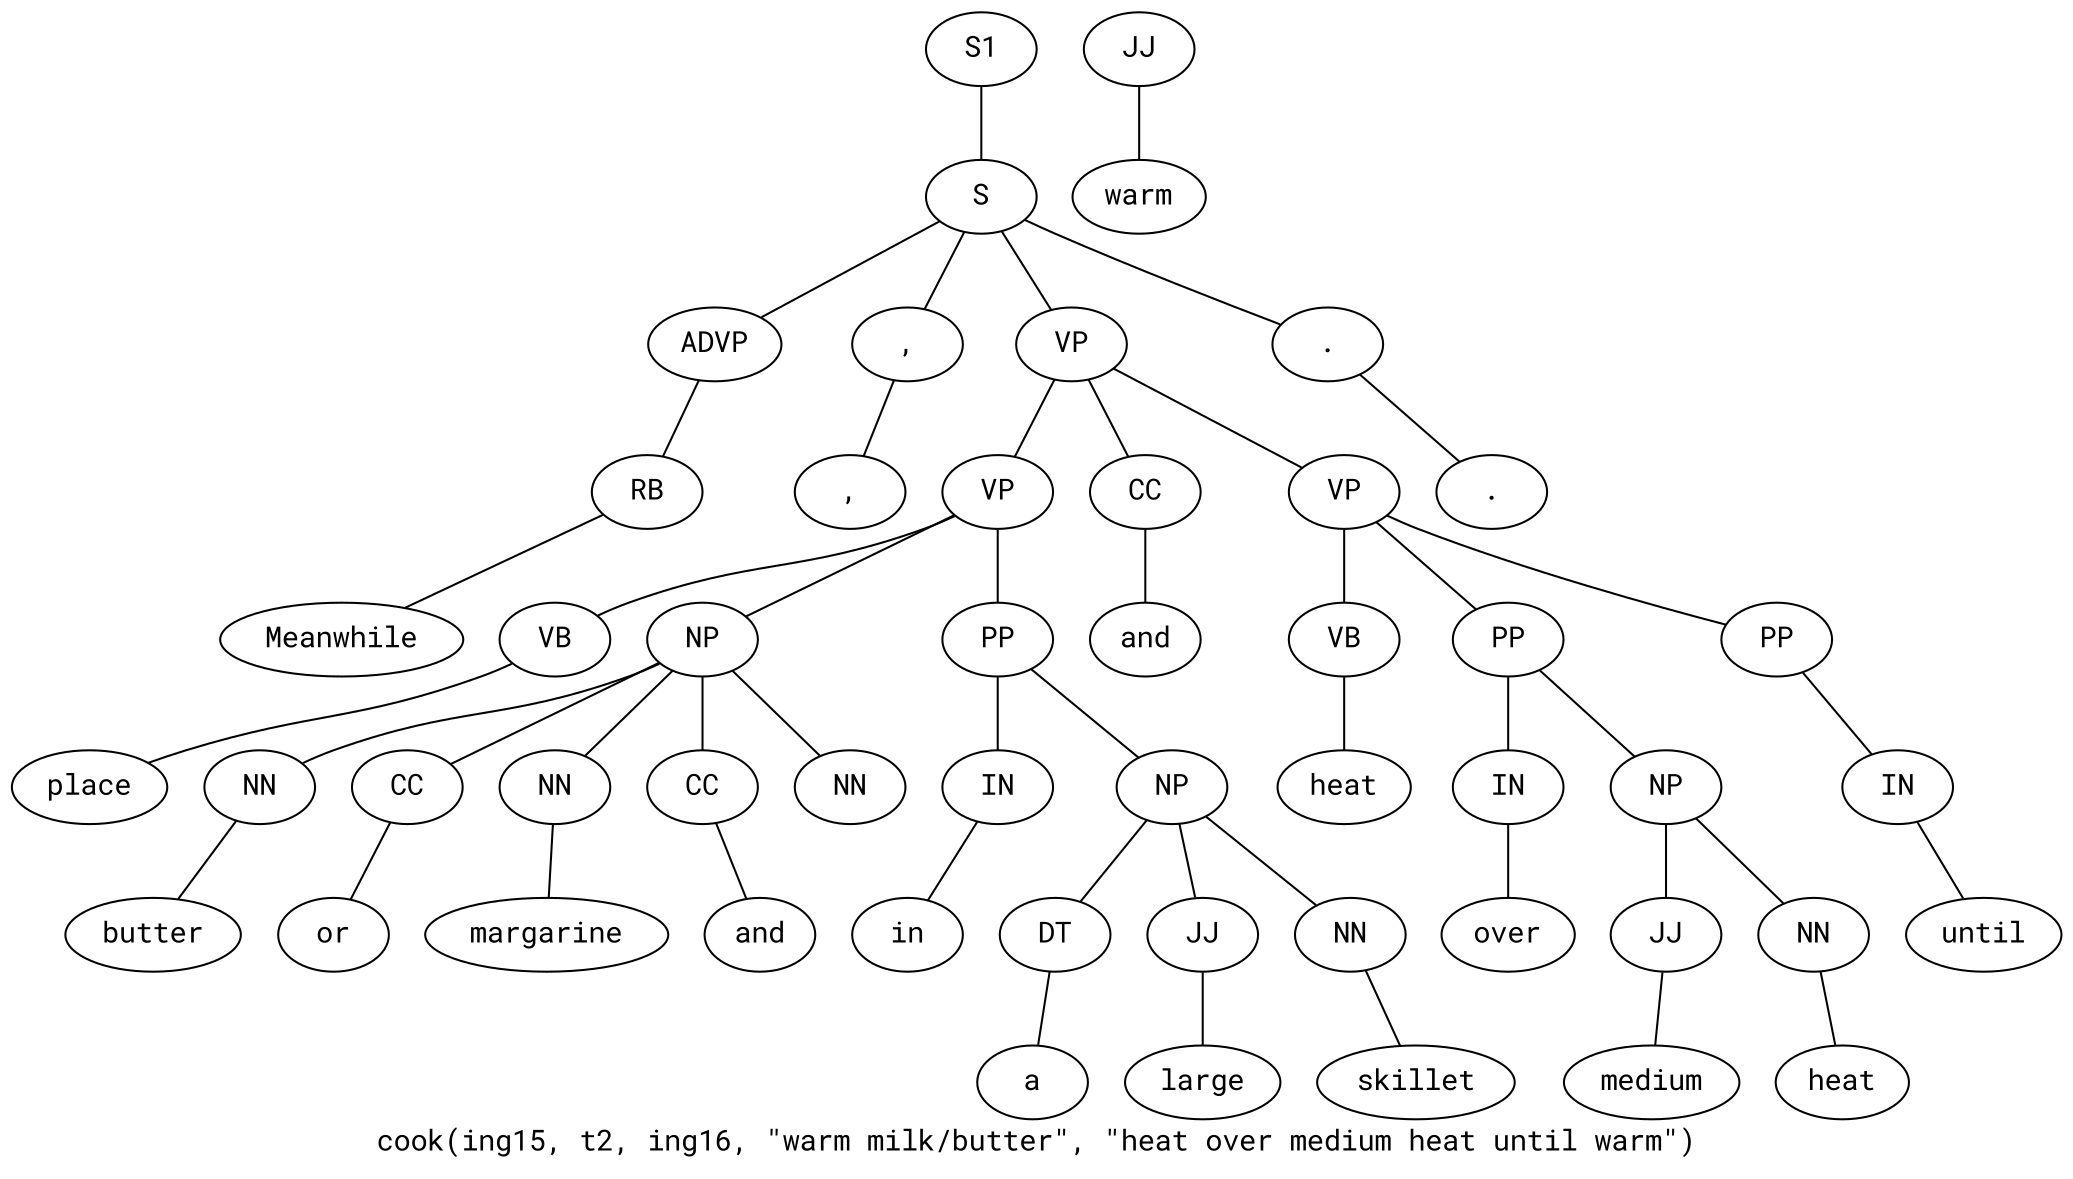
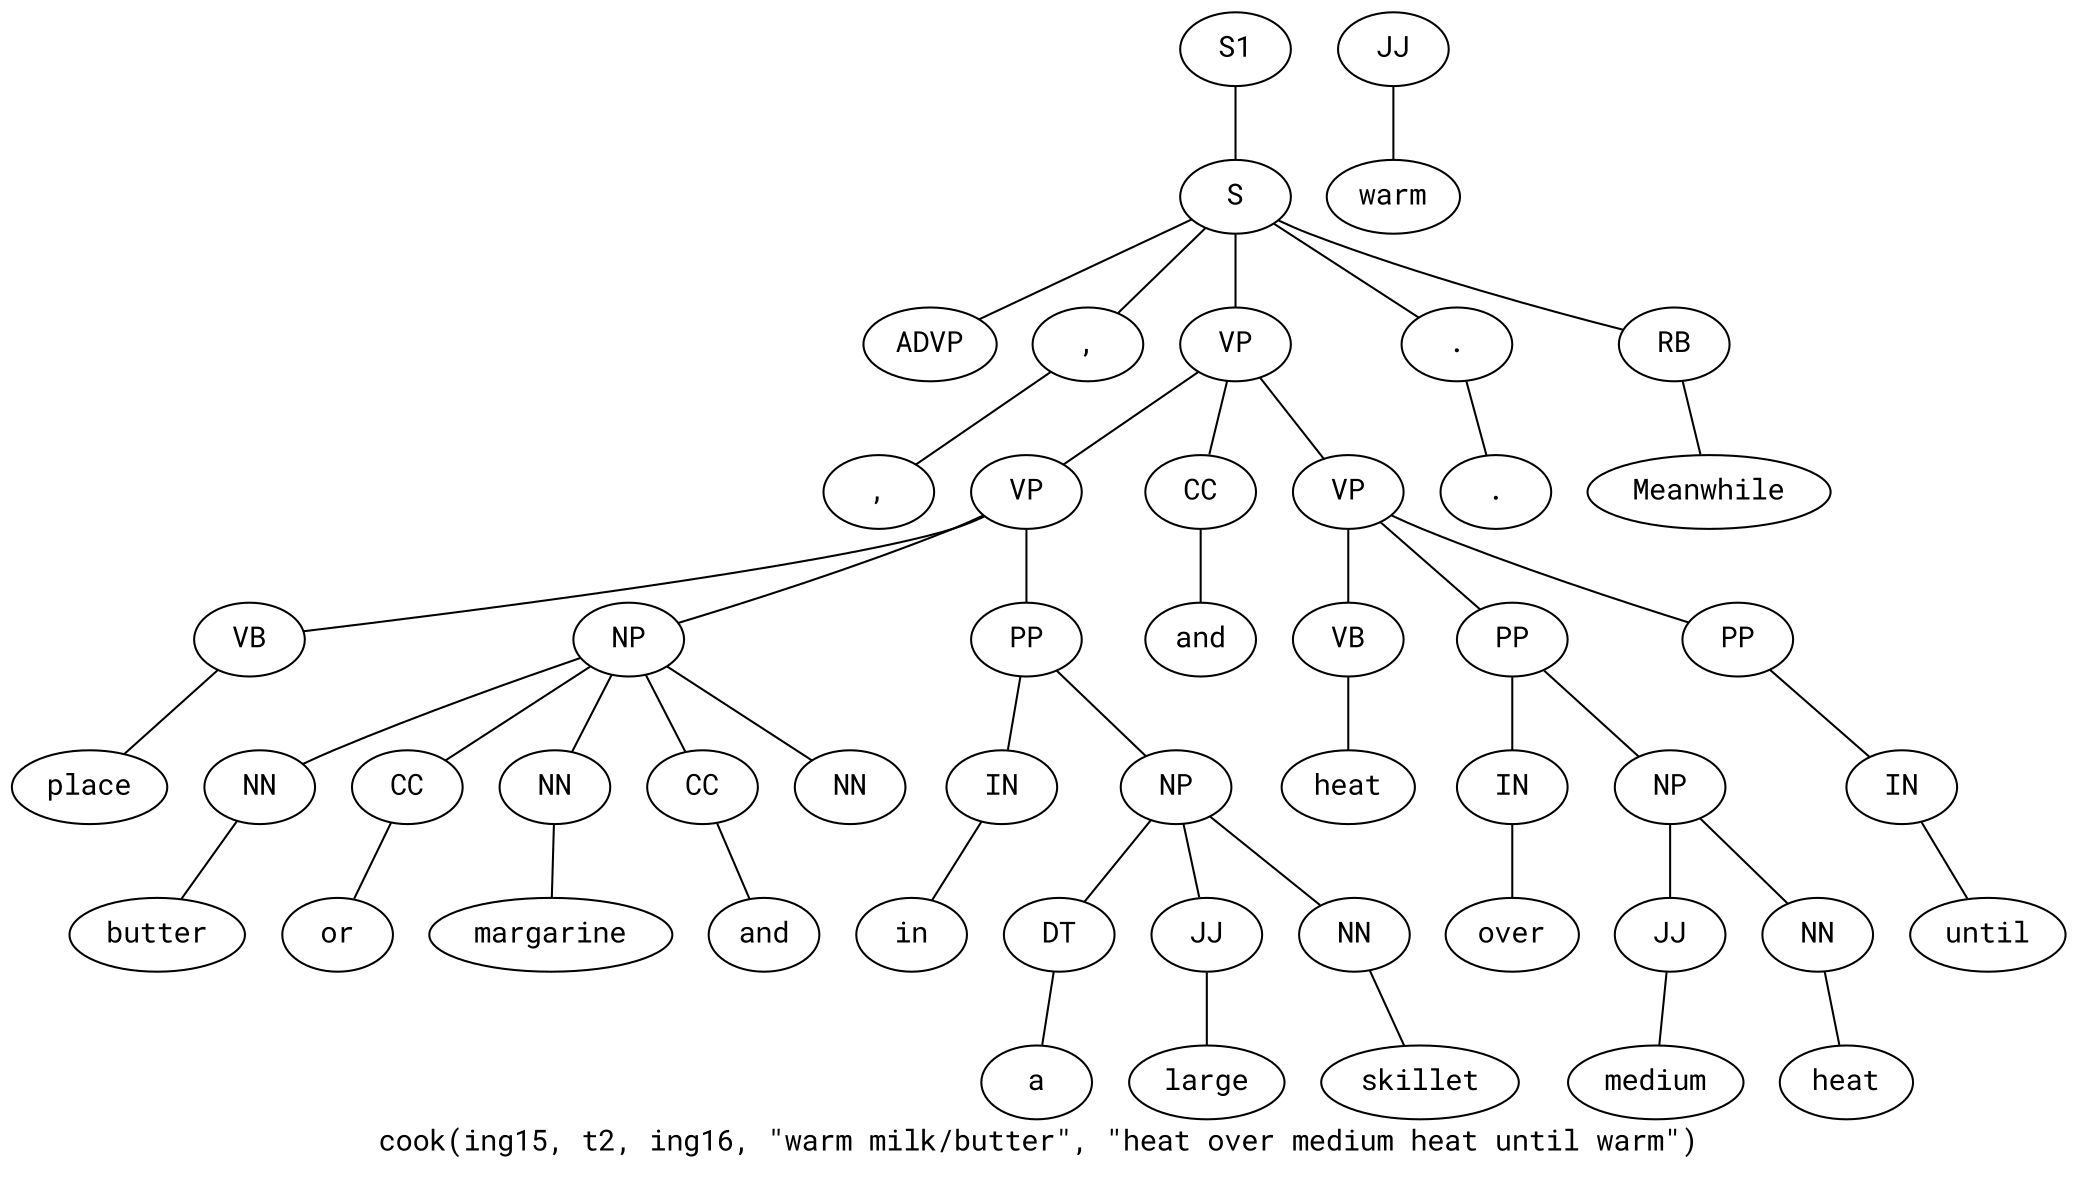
edge "ADVP" -- "RB": now "S" -- "RB"
